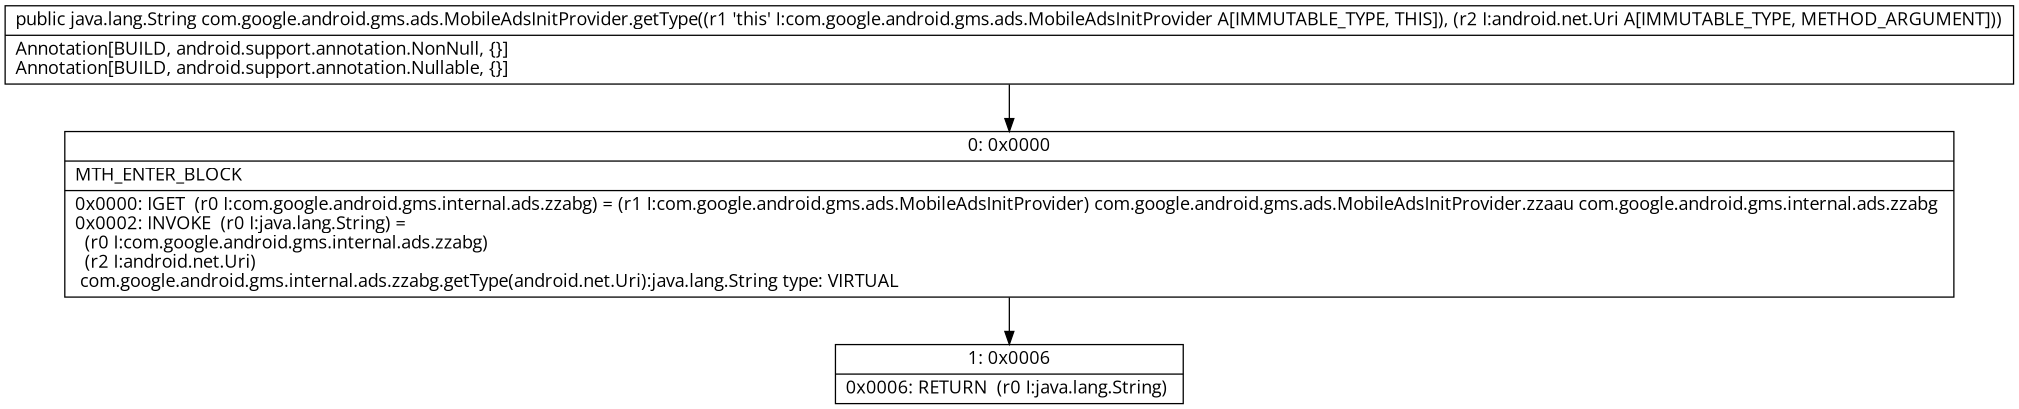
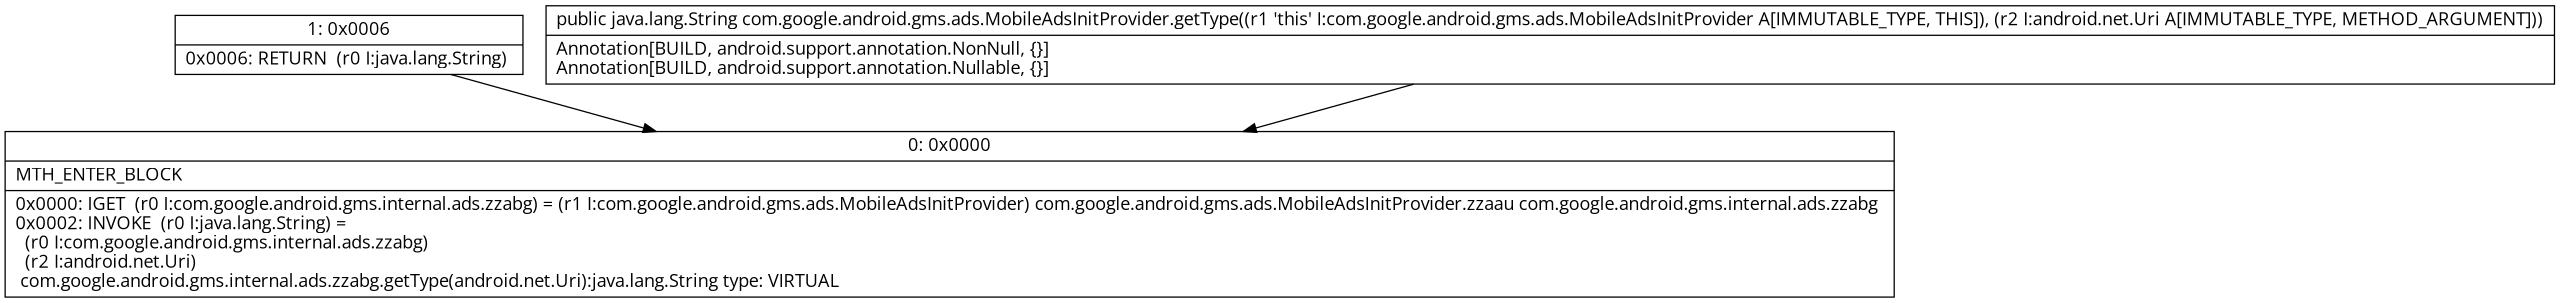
edge "0: 0x0000" -> "1: 0x0006": reversed
